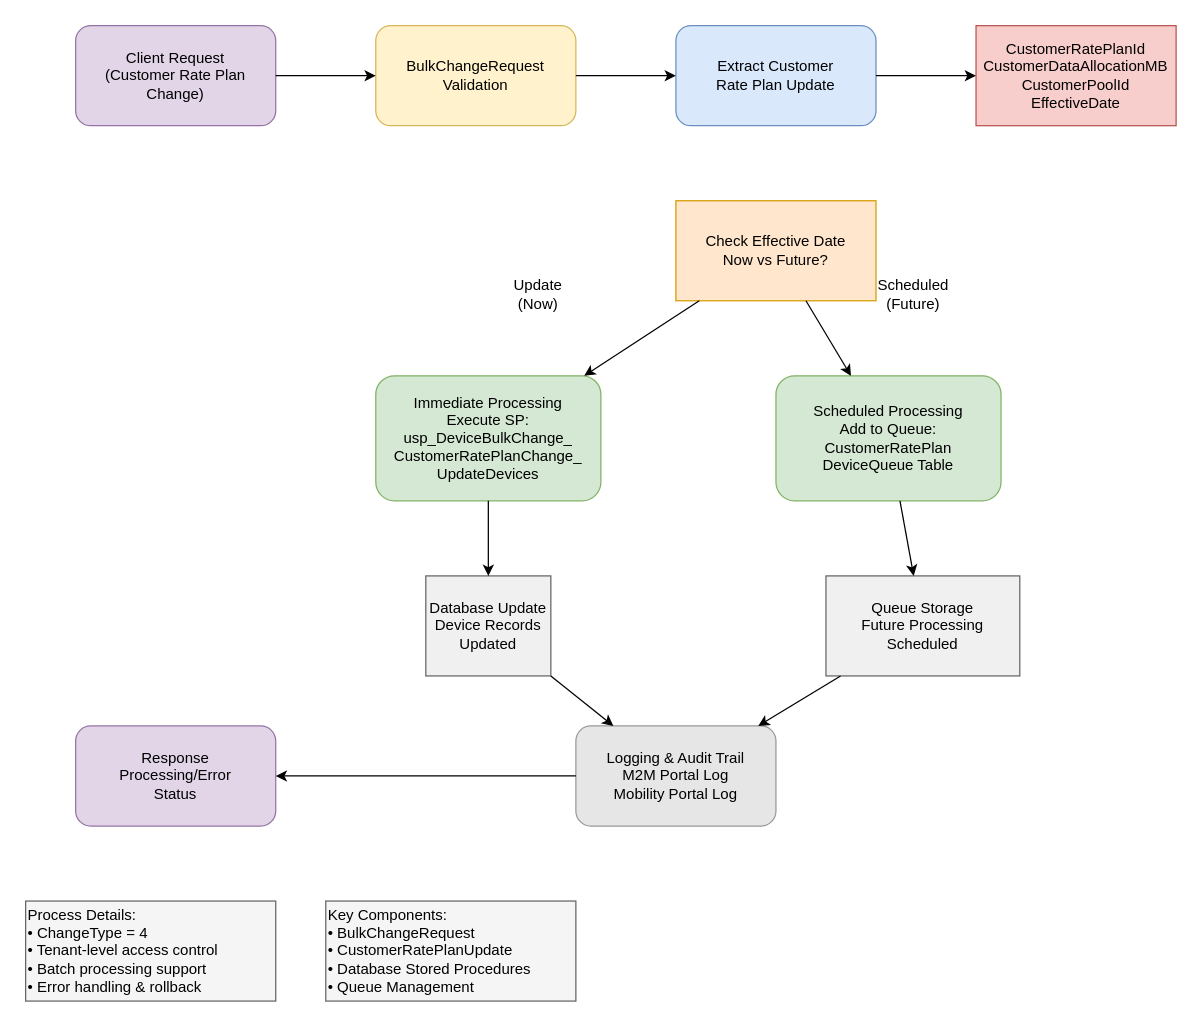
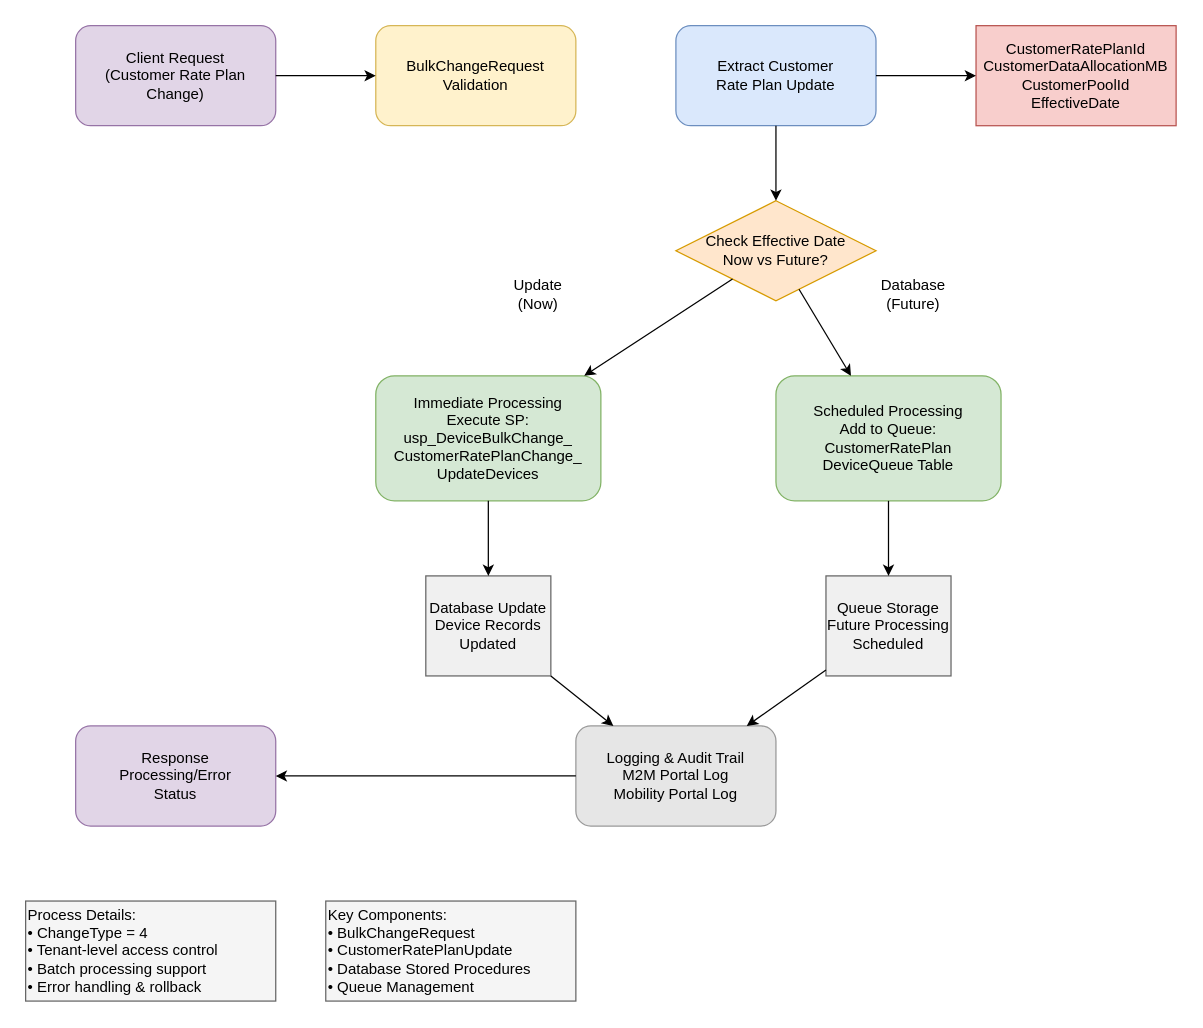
edge "BulkChangeRequest Validation" -> "Extract Customer Rate Plan Update": removed
edge "Extract Customer Rate Plan Update" -> "Check Effective Date Now vs Future?": added
node "Check Effective Date Now vs Future?": shape rectangle -> diamond
node "Scheduled (Future)": label "Scheduled (Future)" -> "Database (Future)"
node "Queue Storage Future Processing Scheduled": size 194x100 -> 125x100
